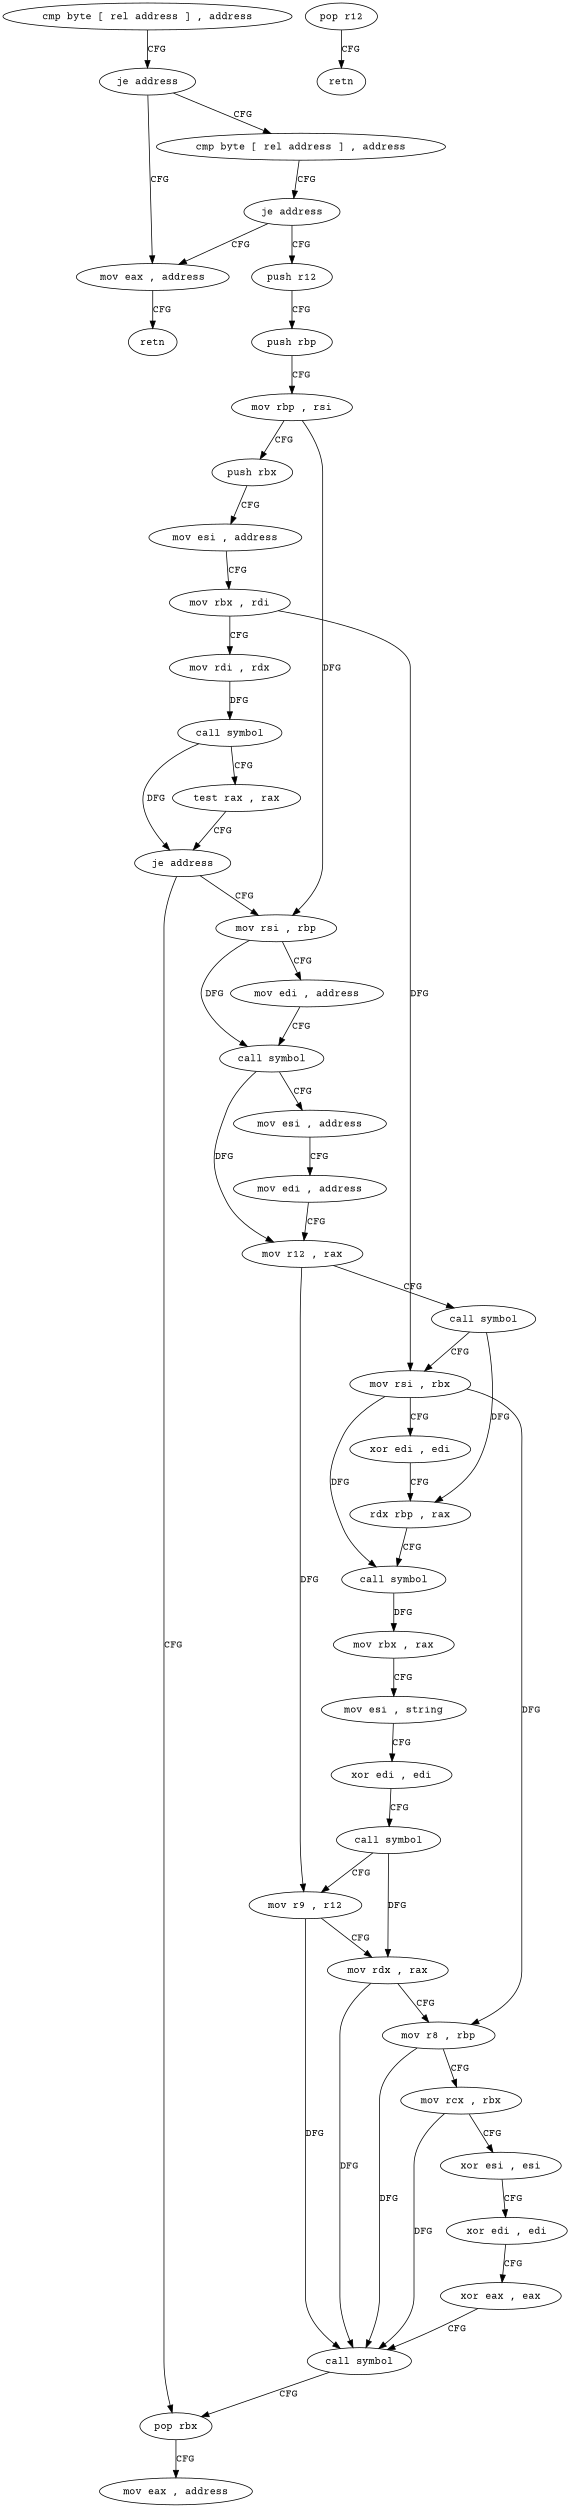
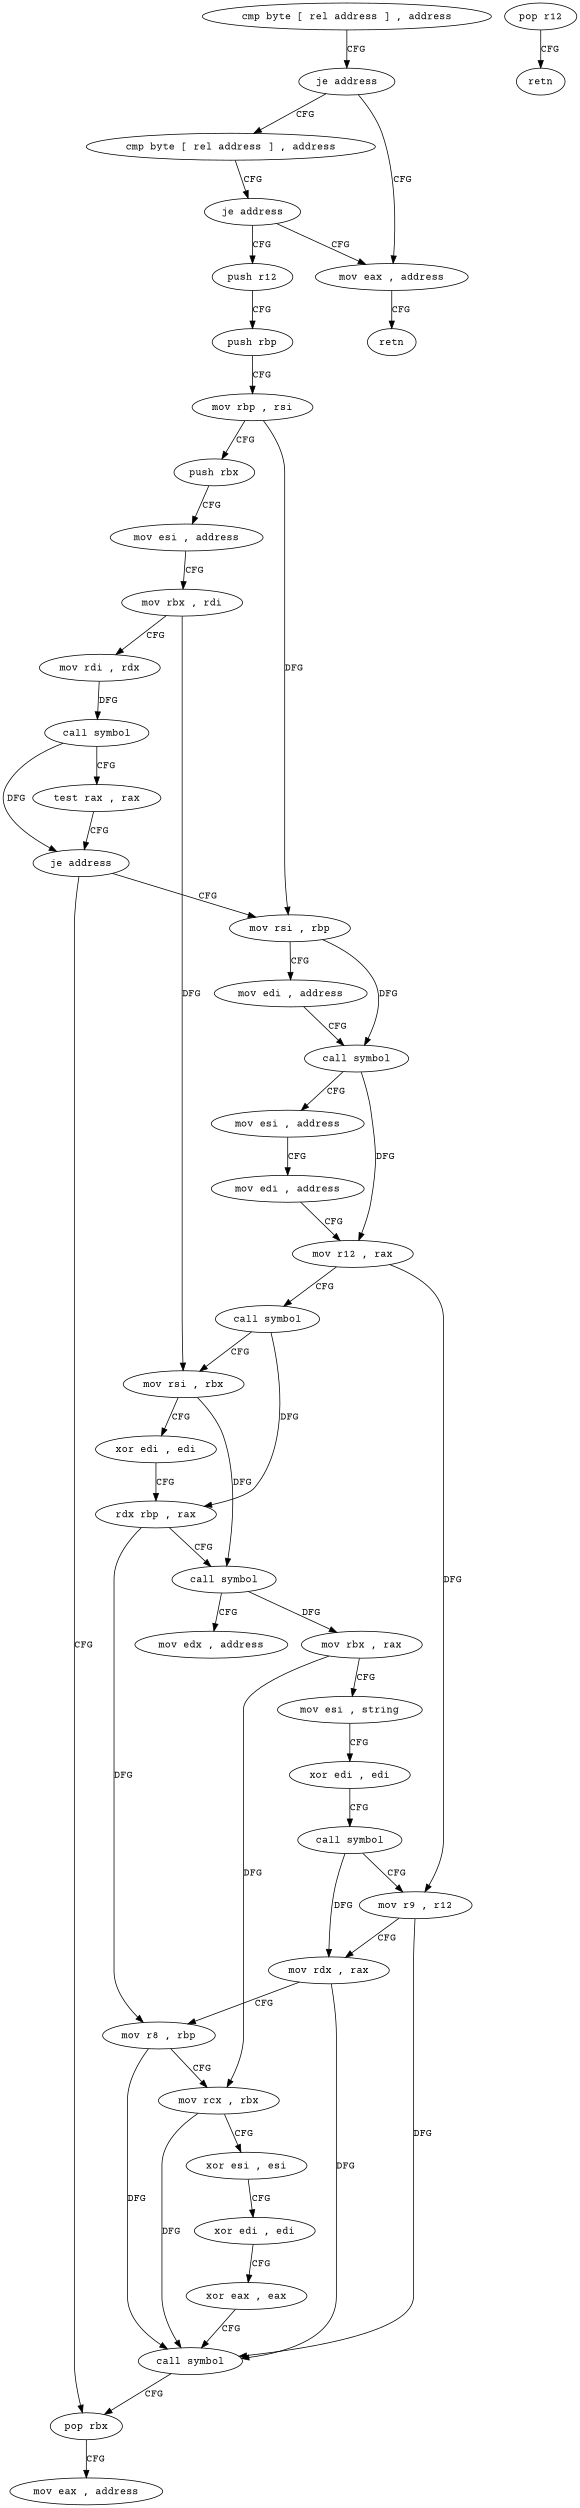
node "mov edx , address": added
edge "mov rsi , rbx" -> "mov r8 , rbp": now "rdx rbp , rax" -> "mov r8 , rbp"
edge "mov rbx , rax" -> "mov rcx , rbx": added, label "DFG"
